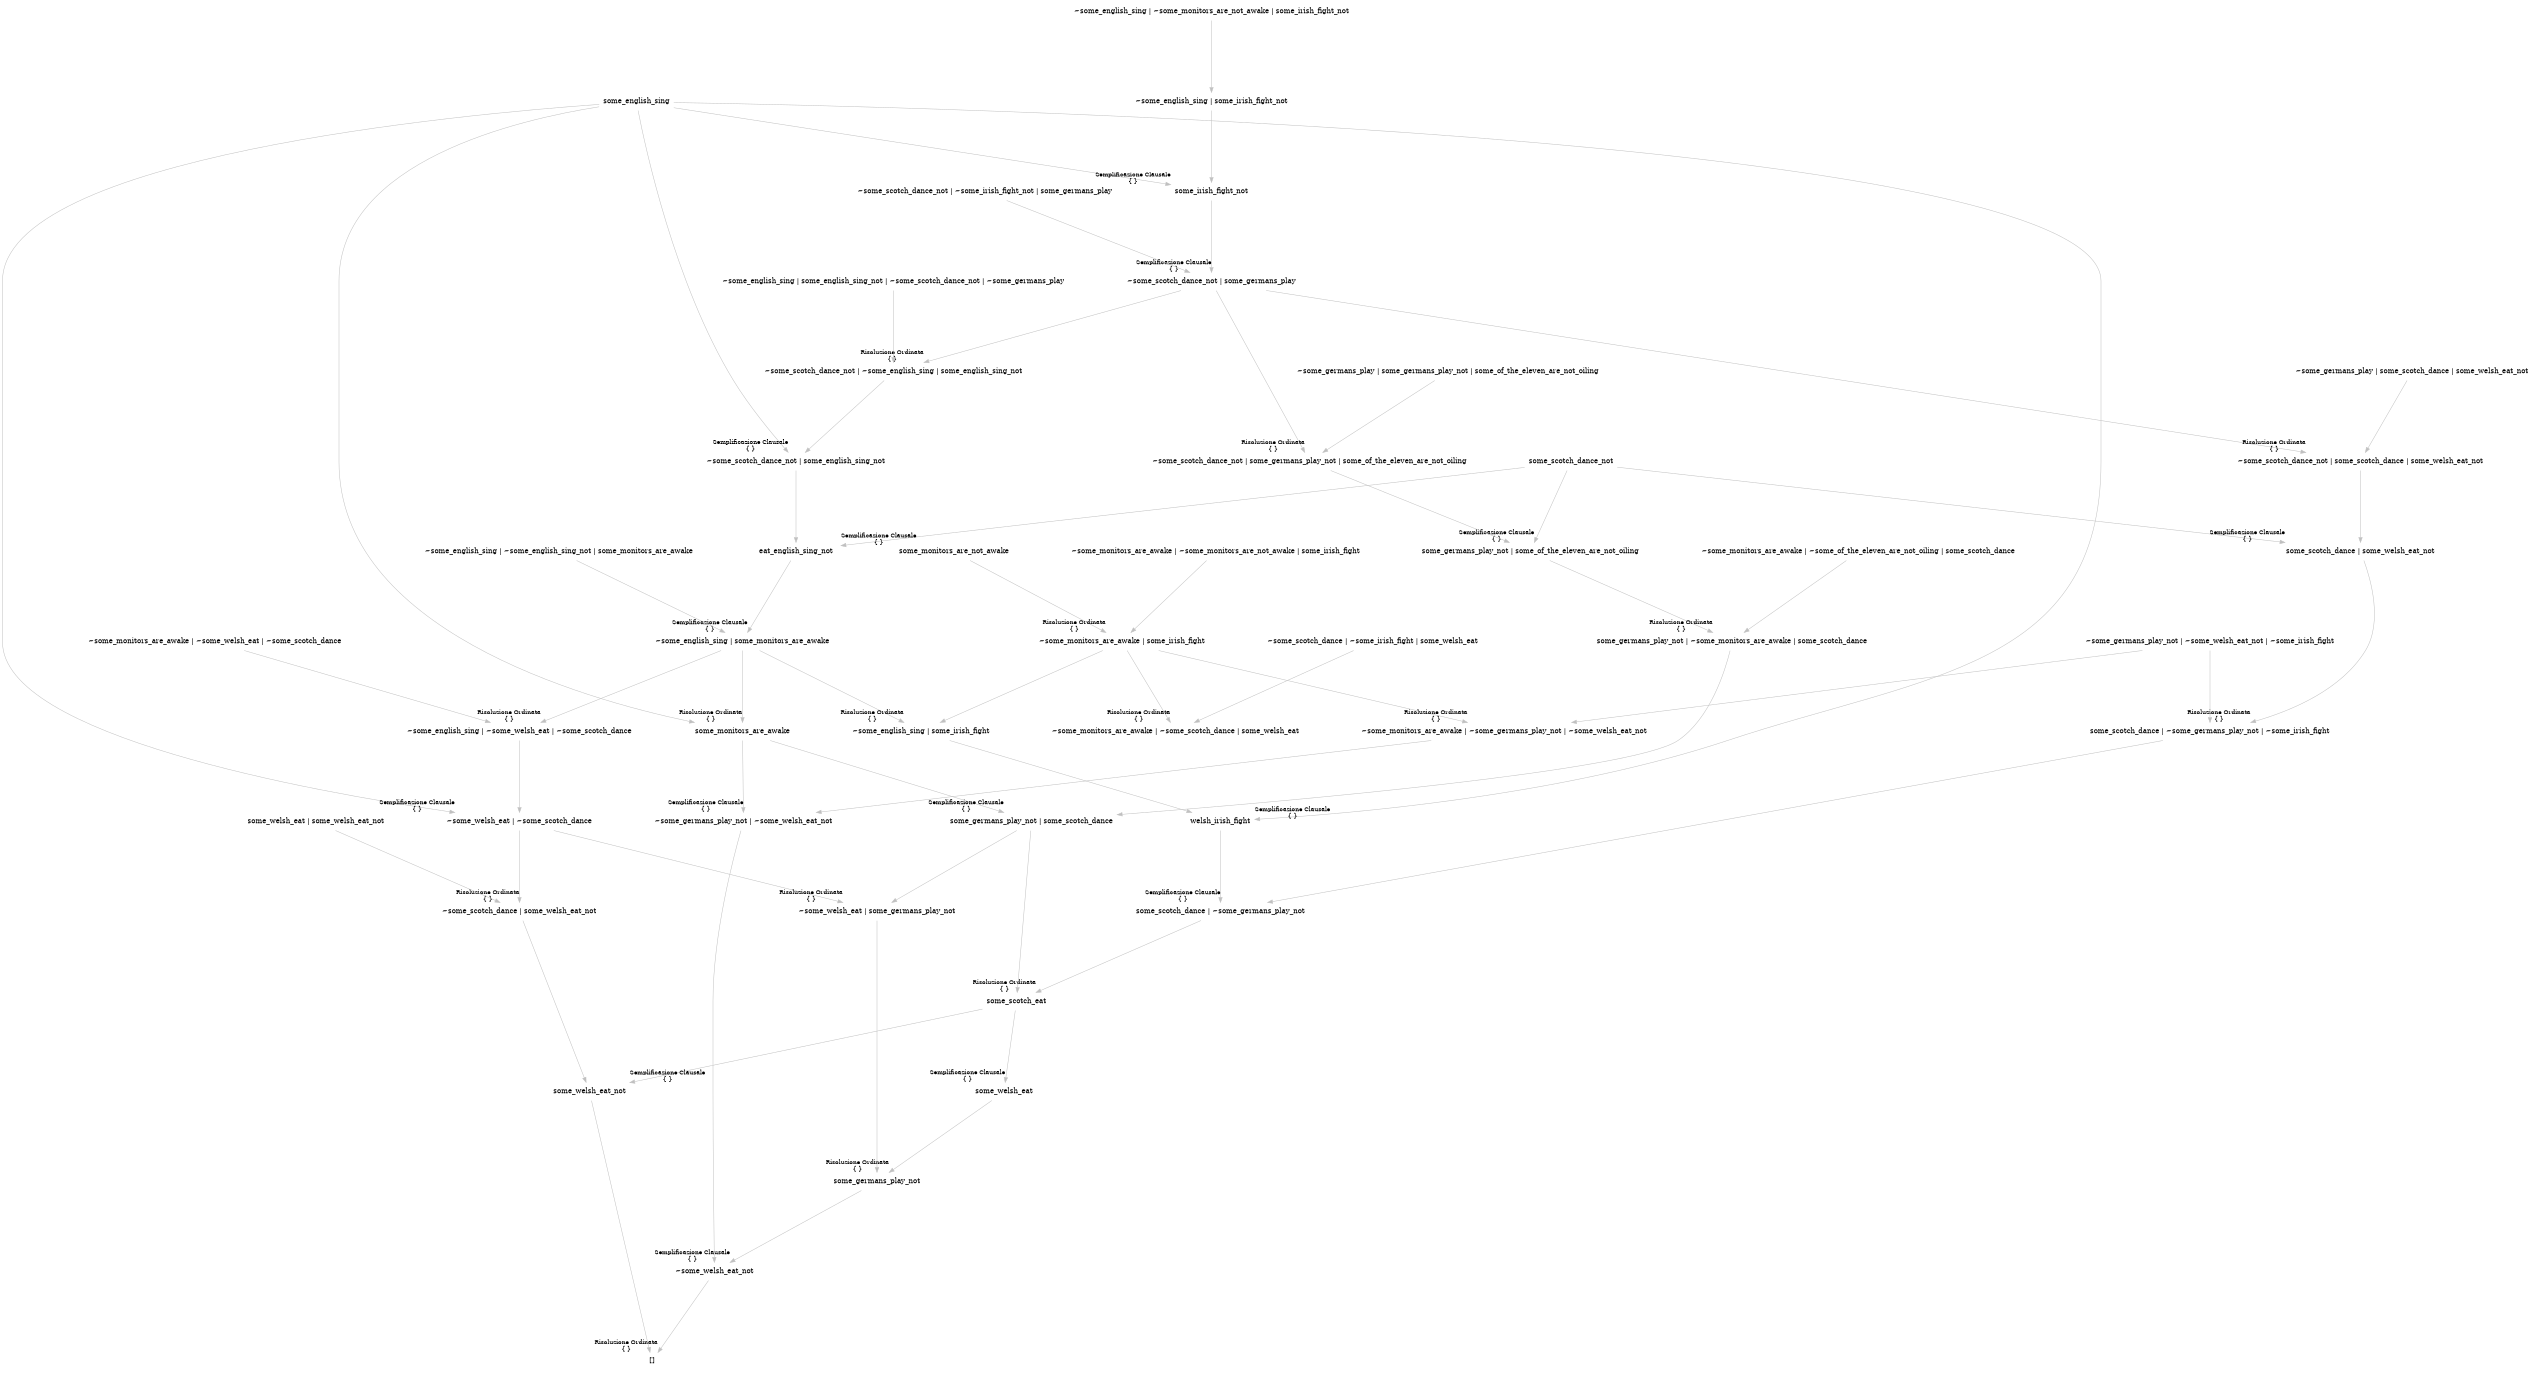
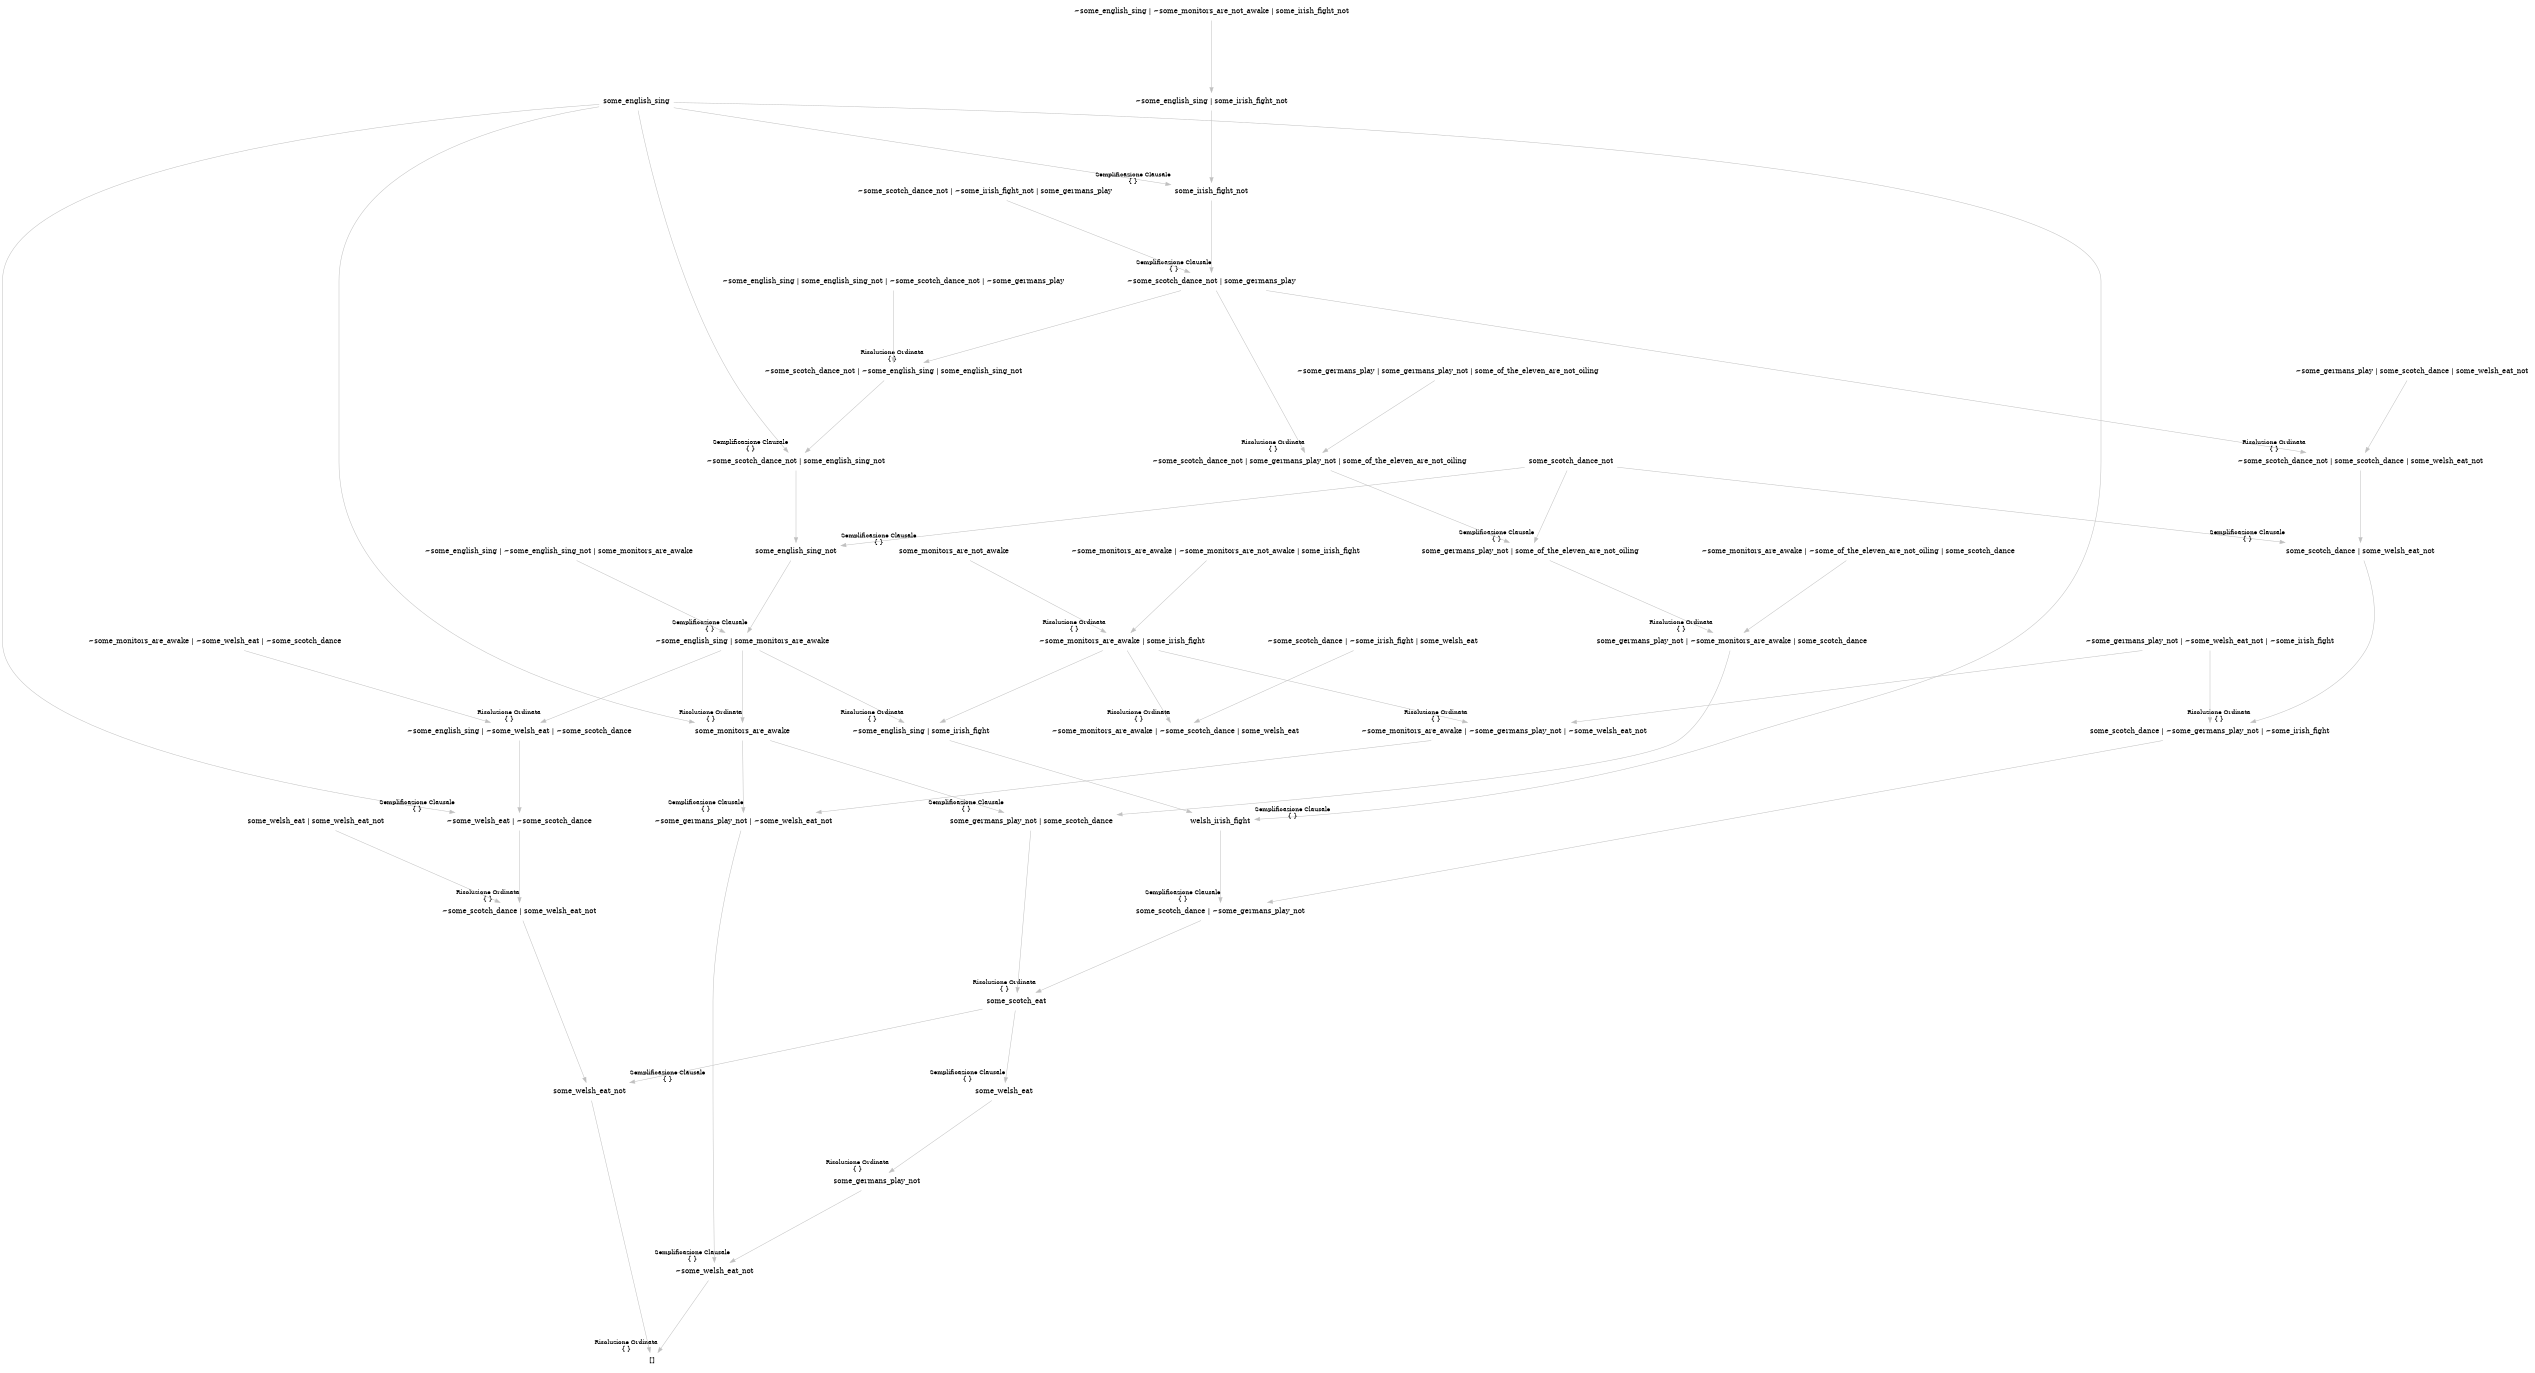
node "eat_english_sing_not": label "eat_english_sing_not" -> "some_english_sing_not"
node "~some_welsh_eat | some_germans_play_not": removed
